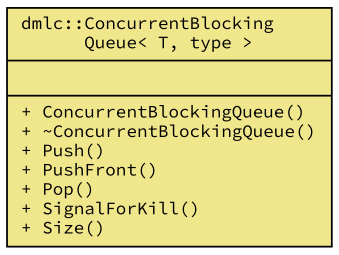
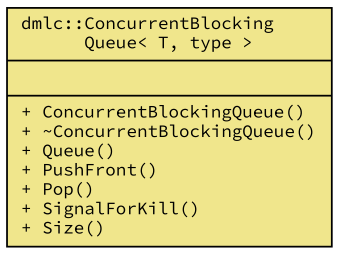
node "dmlc::ConcurrentBlocking": text "+ Push()" -> "+ Queue()"
